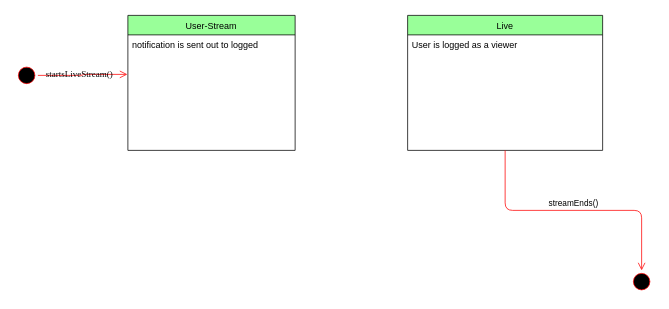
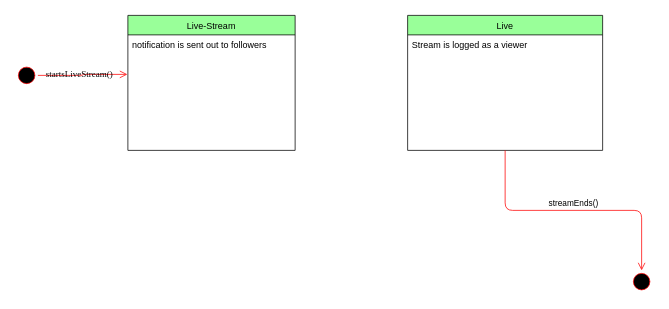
node "User-Stream": label "User-Stream" -> "Live-Stream"
node "notification is sent out to logged": label "notification is sent out to logged" -> "notification is sent out to followers"
node "User is logged as a viewer": label "User is logged as a viewer" -> "Stream is logged as a viewer"
